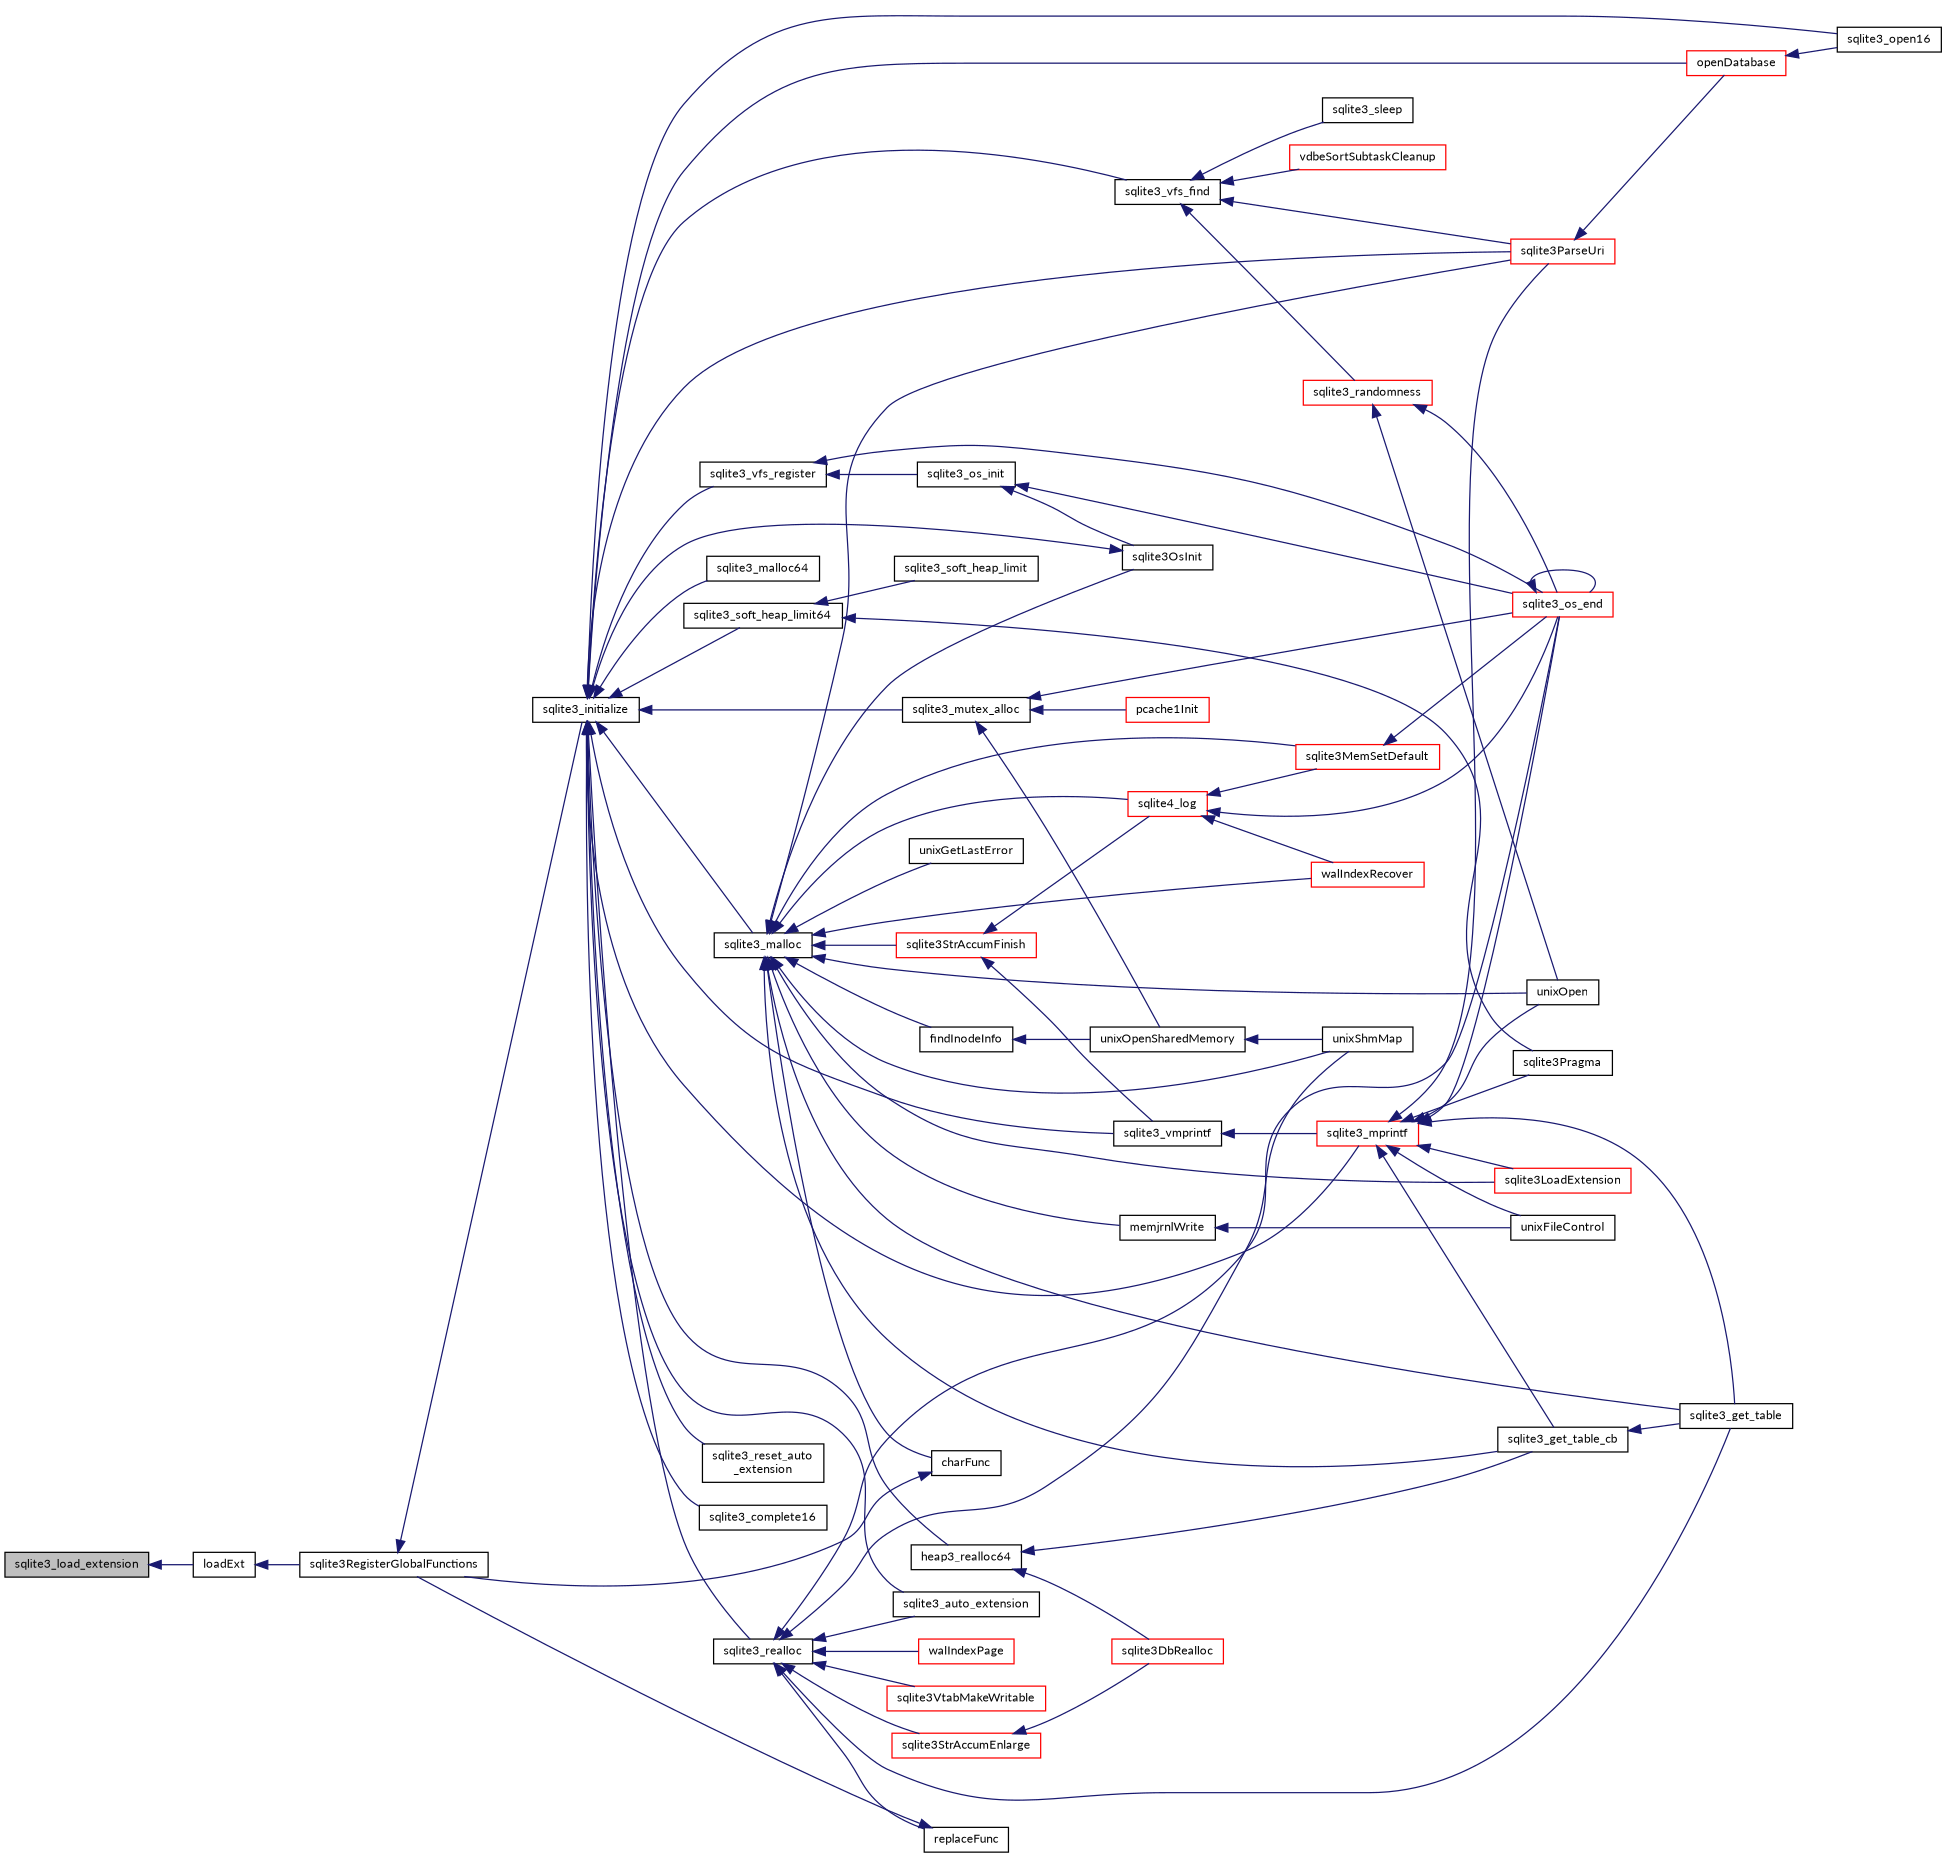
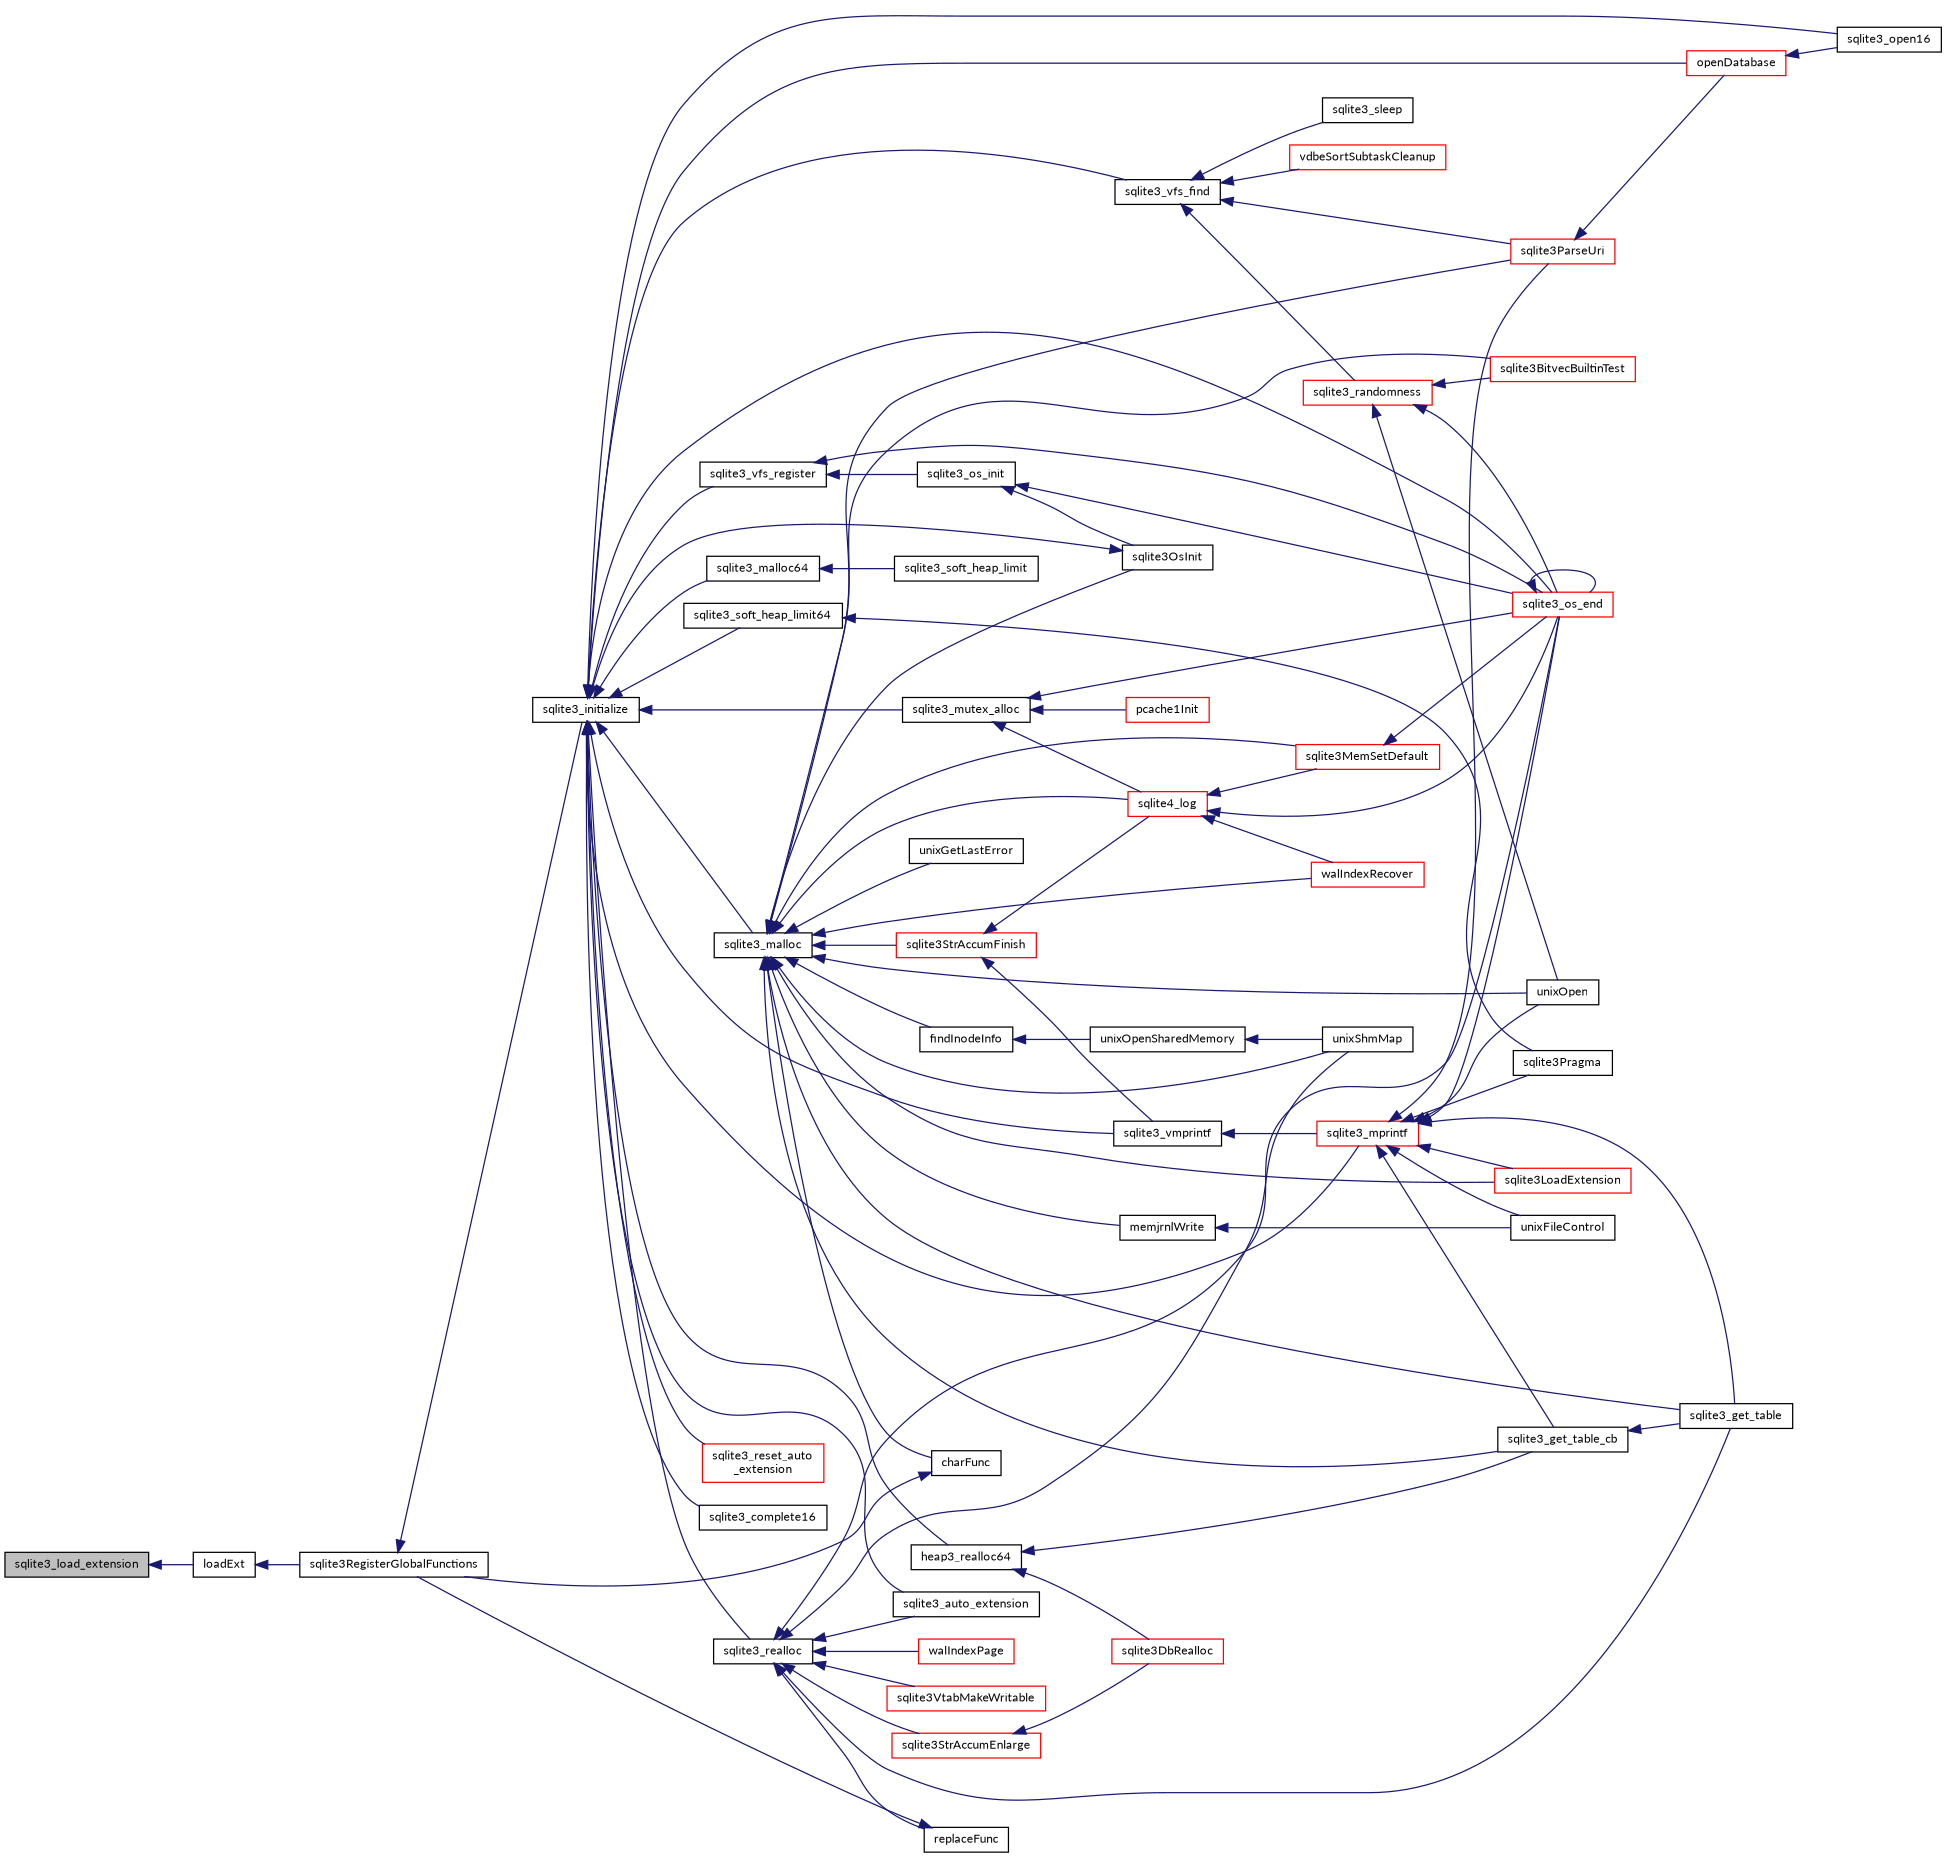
edge "sqlite3ParseUri" -> "sqlite3_initialize": now "sqlite3_os_end" -> "sqlite3_initialize"
node "sqlite3BitvecBuiltinTest": added
edge "sqlite3_soft_heap_limit" -> "sqlite3_soft_heap_limit64": now "sqlite3_soft_heap_limit" -> "sqlite3_malloc64"
edge "unixOpenSharedMemory" -> "sqlite3_mutex_alloc": now "sqlite4_log" -> "sqlite3_mutex_alloc"
node "sqlite3_reset_auto _extension": color black -> red
